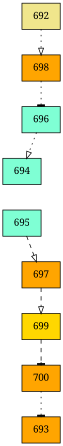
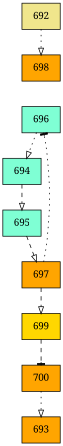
edge "698" -> "696": now "697" -> "696"
edge "694" -> "695": added
edge "700" -> "693": arrowhead tee -> onormal
